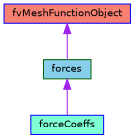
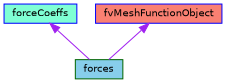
edge "forceCoeffs" -> "forces": reversed
